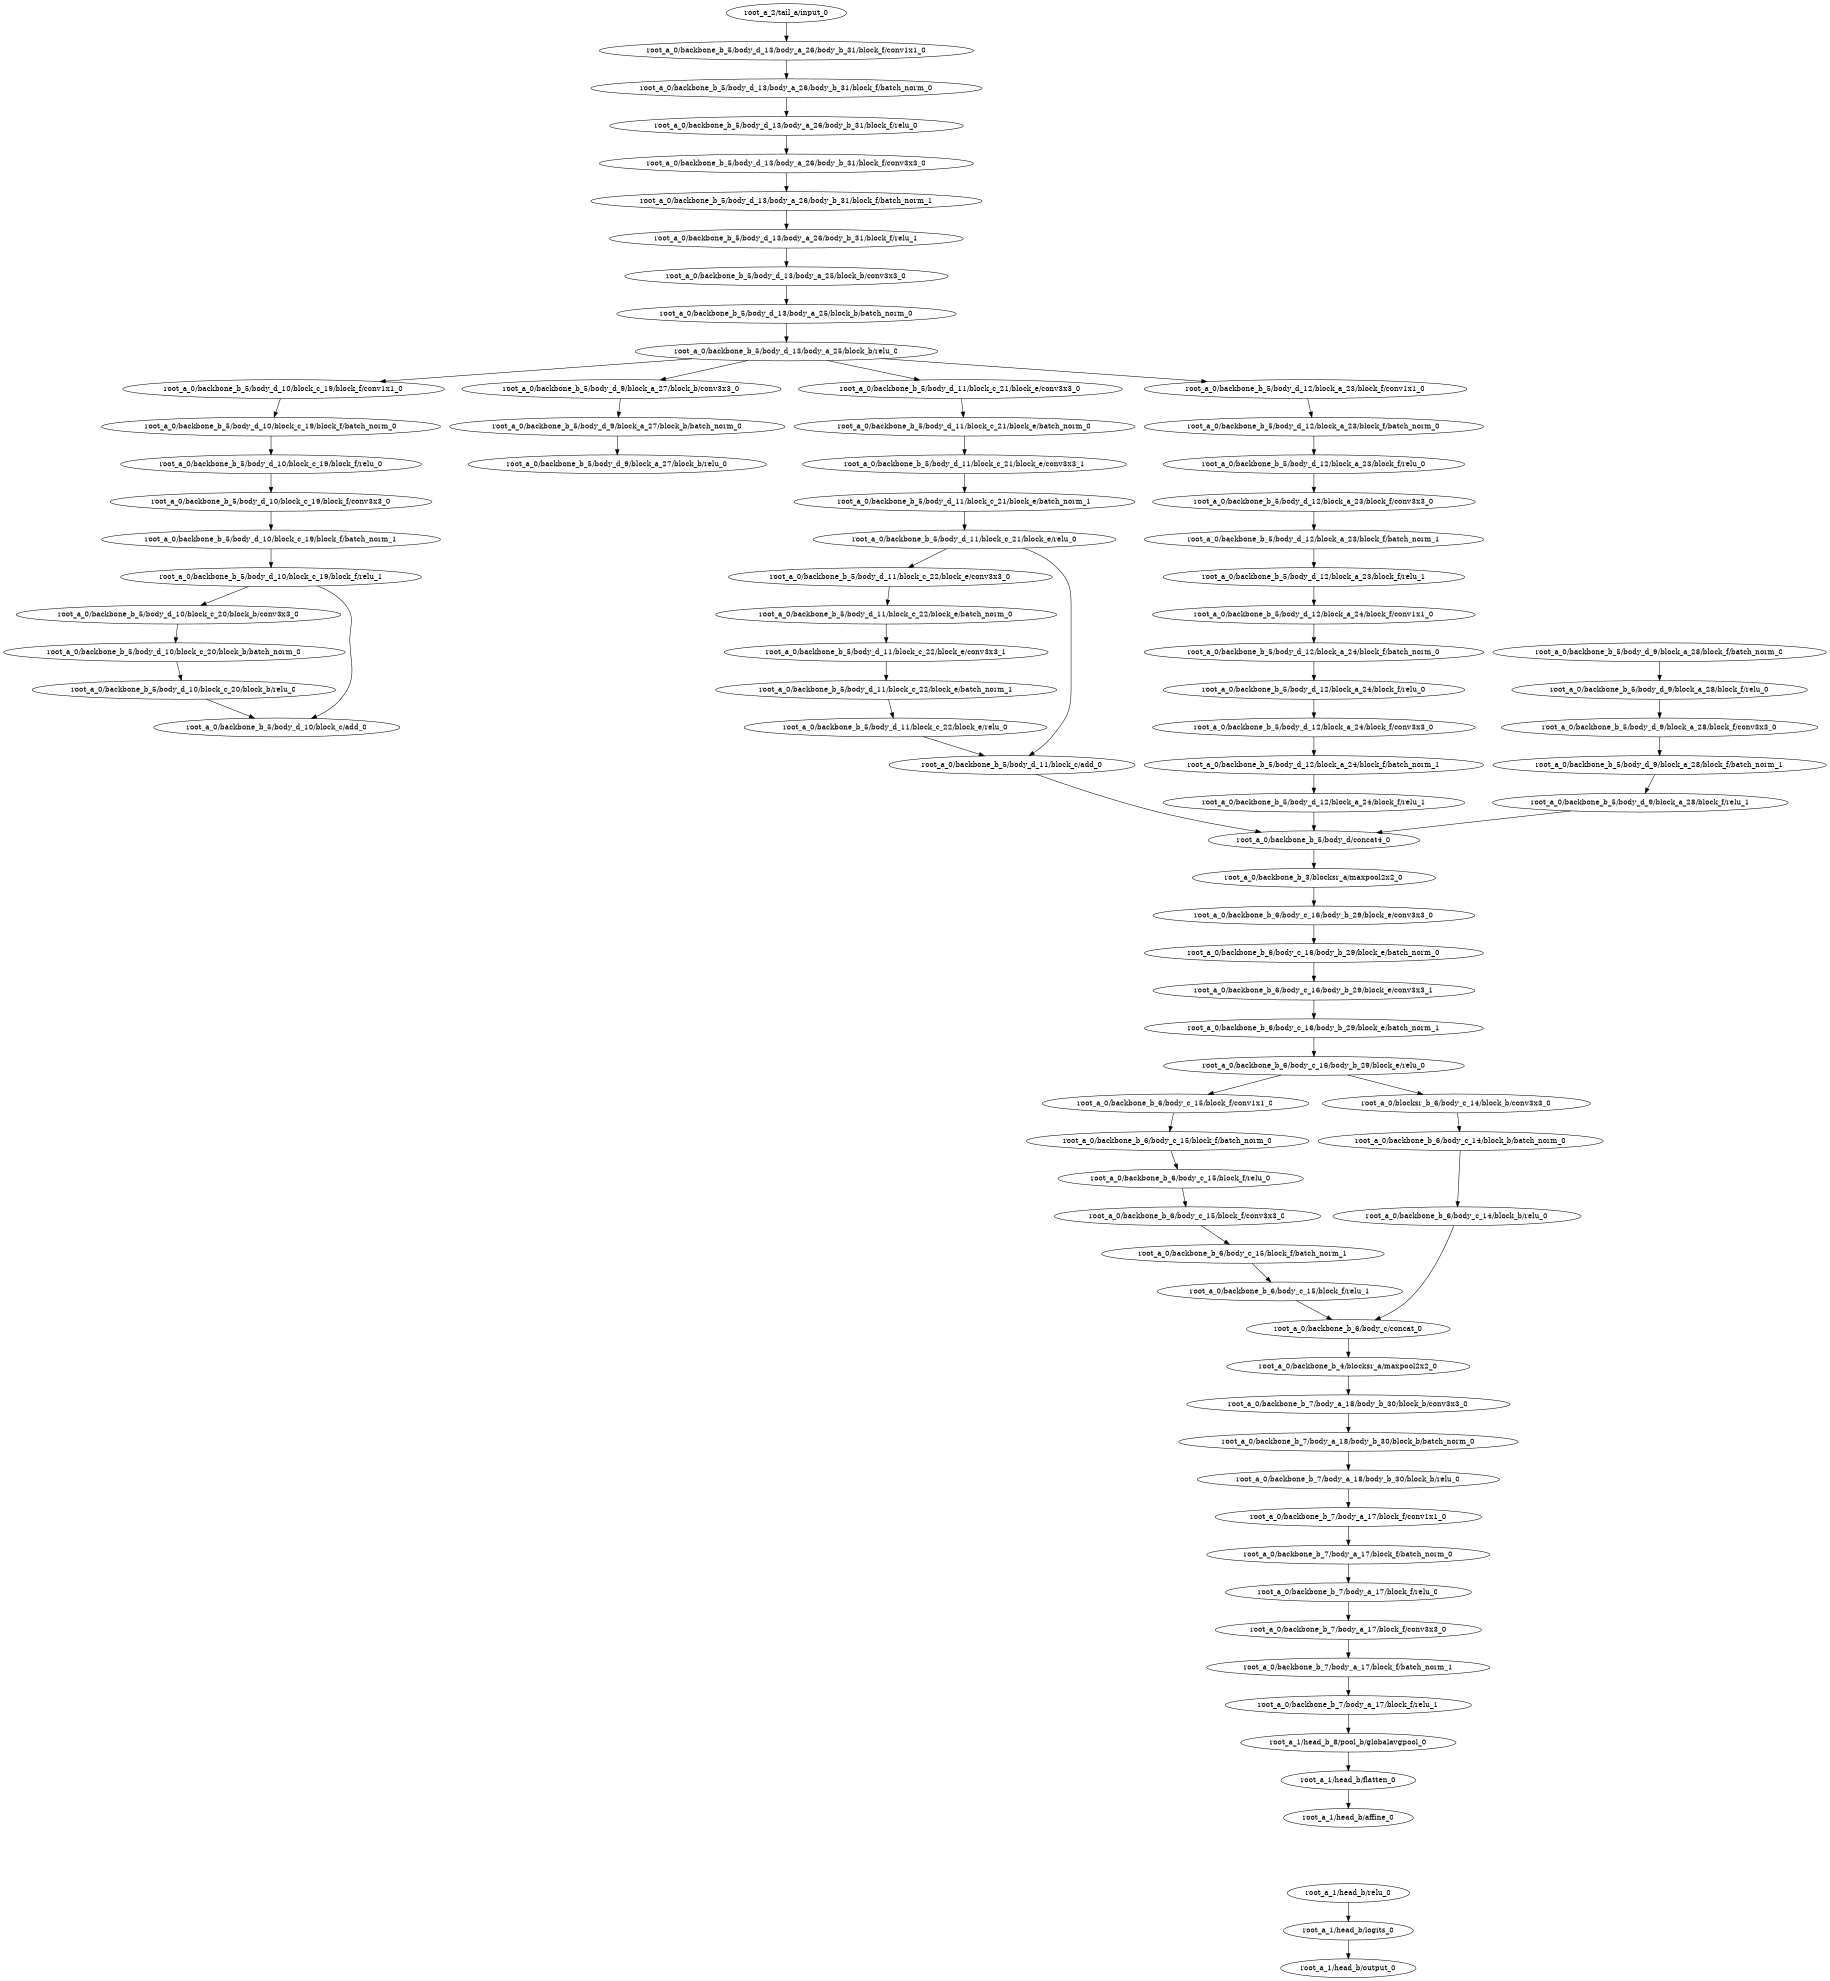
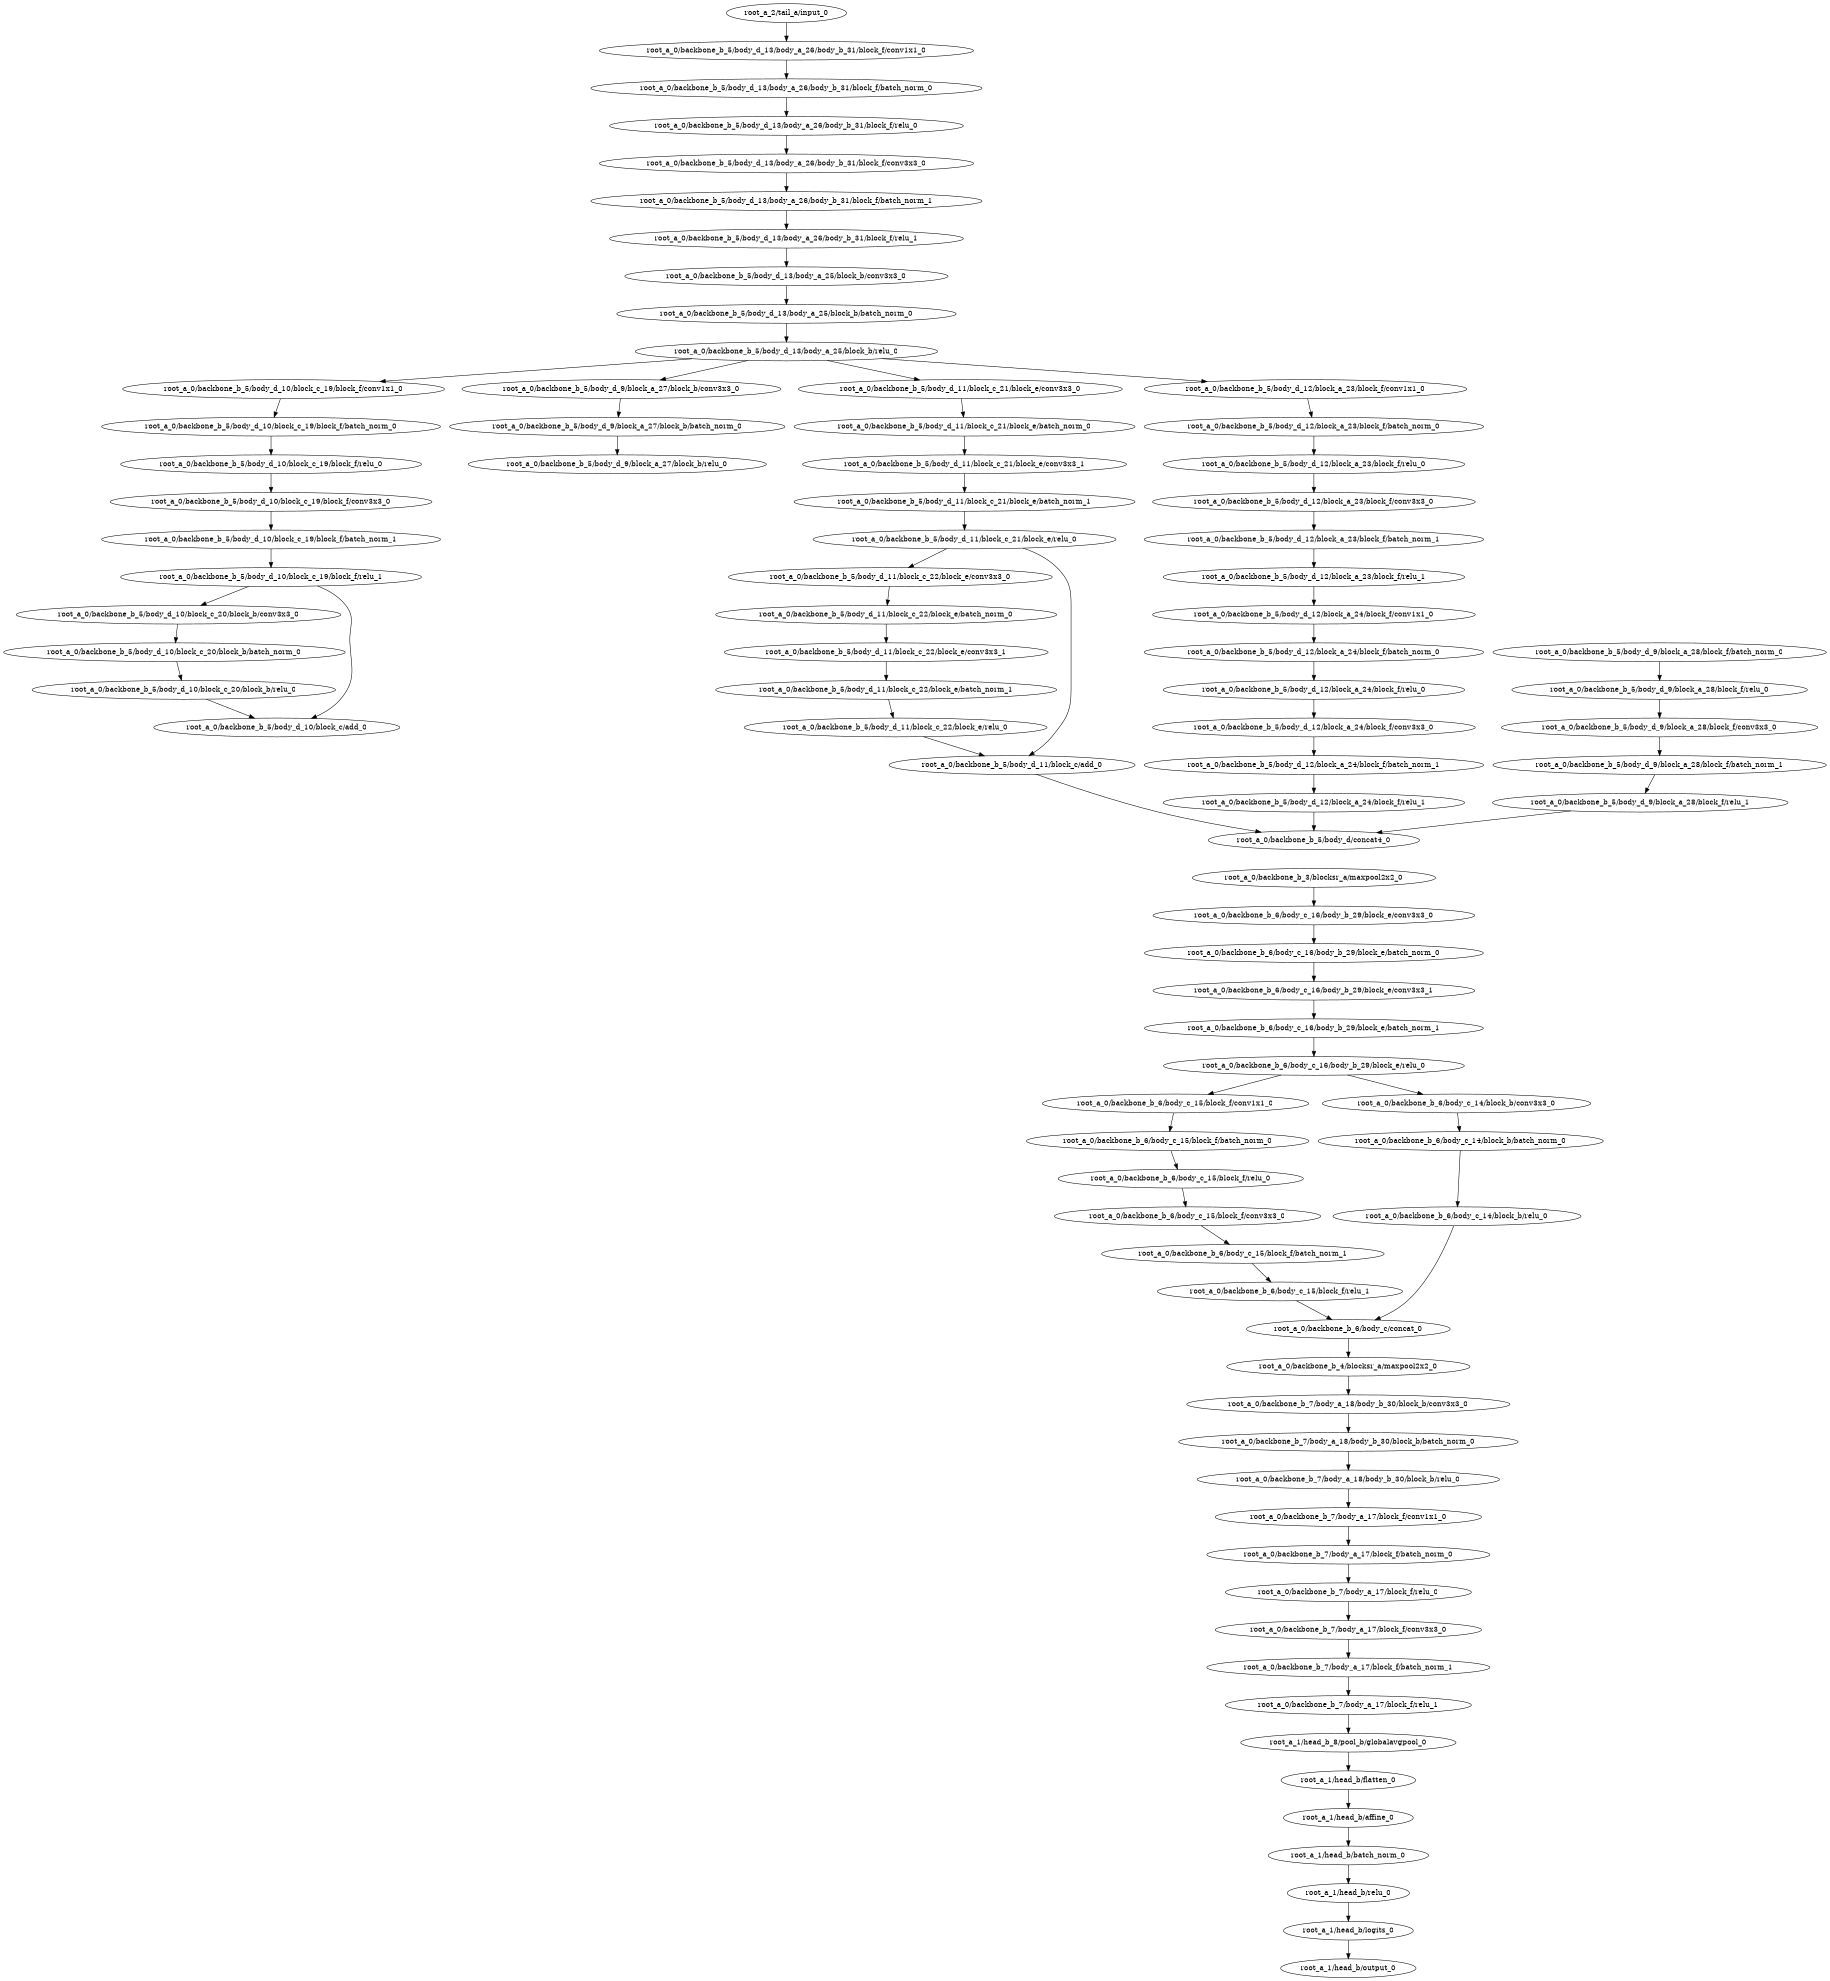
edge "root_a_0/backbone_b_5/body_d/concat4_0" -> "root_a_0/backbone_b_3/blocksr_a/maxpool2x2_0": removed
node "root_a_0/blocksr_b_6/body_c_14/block_b/conv3x3_0": label "root_a_0/blocksr_b_6/body_c_14/block_b/conv3x3_0" -> "root_a_0/backbone_b_6/body_c_14/block_b/conv3x3_0"
node "root_a_1/head_b/batch_norm_0": added
